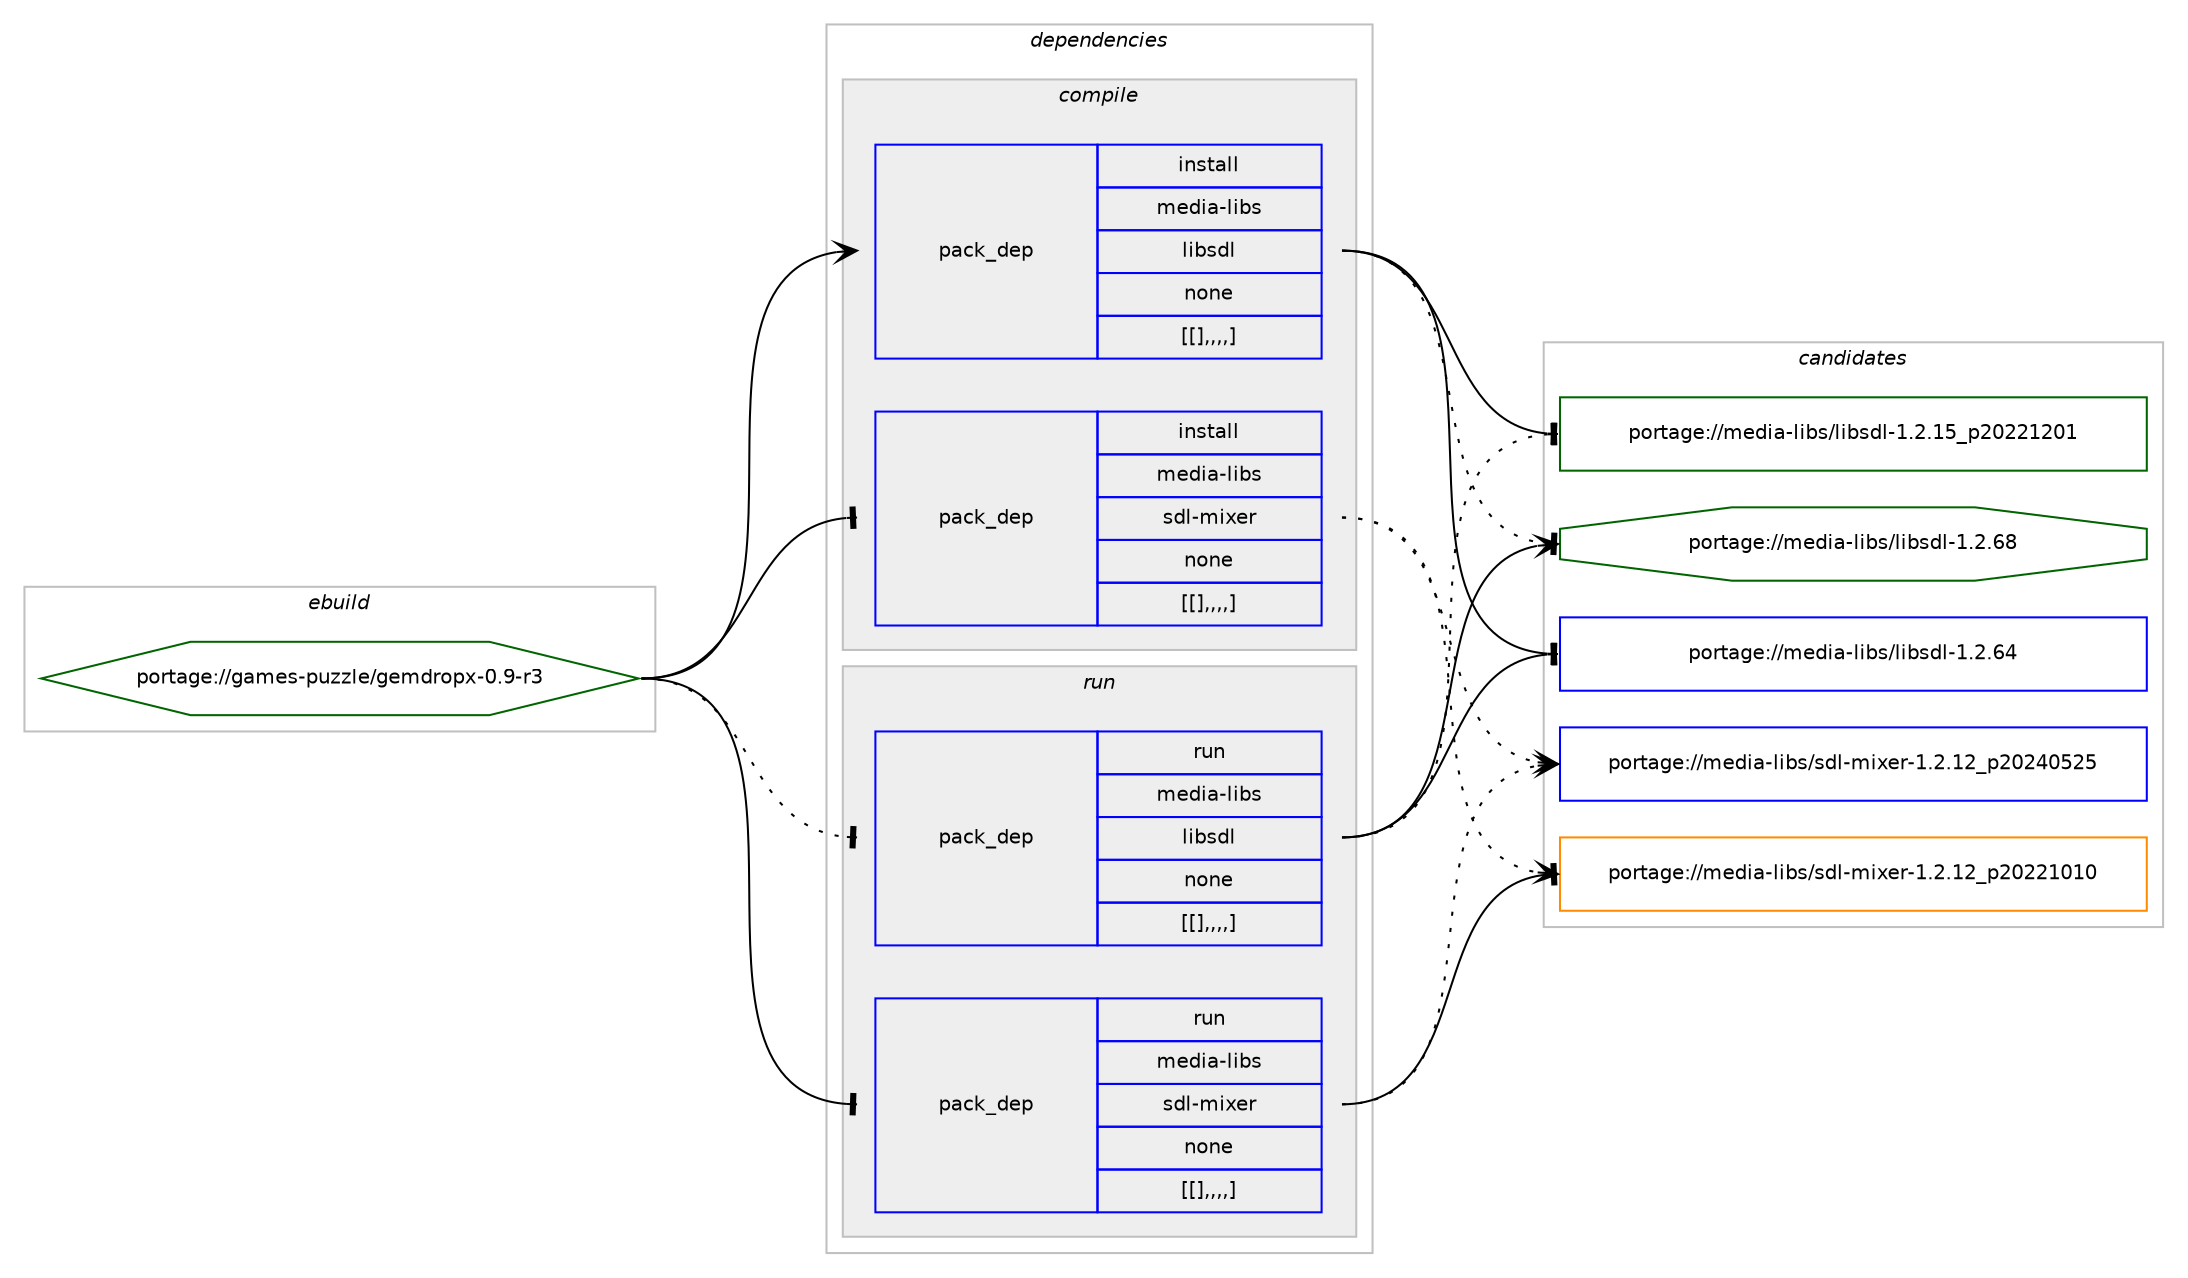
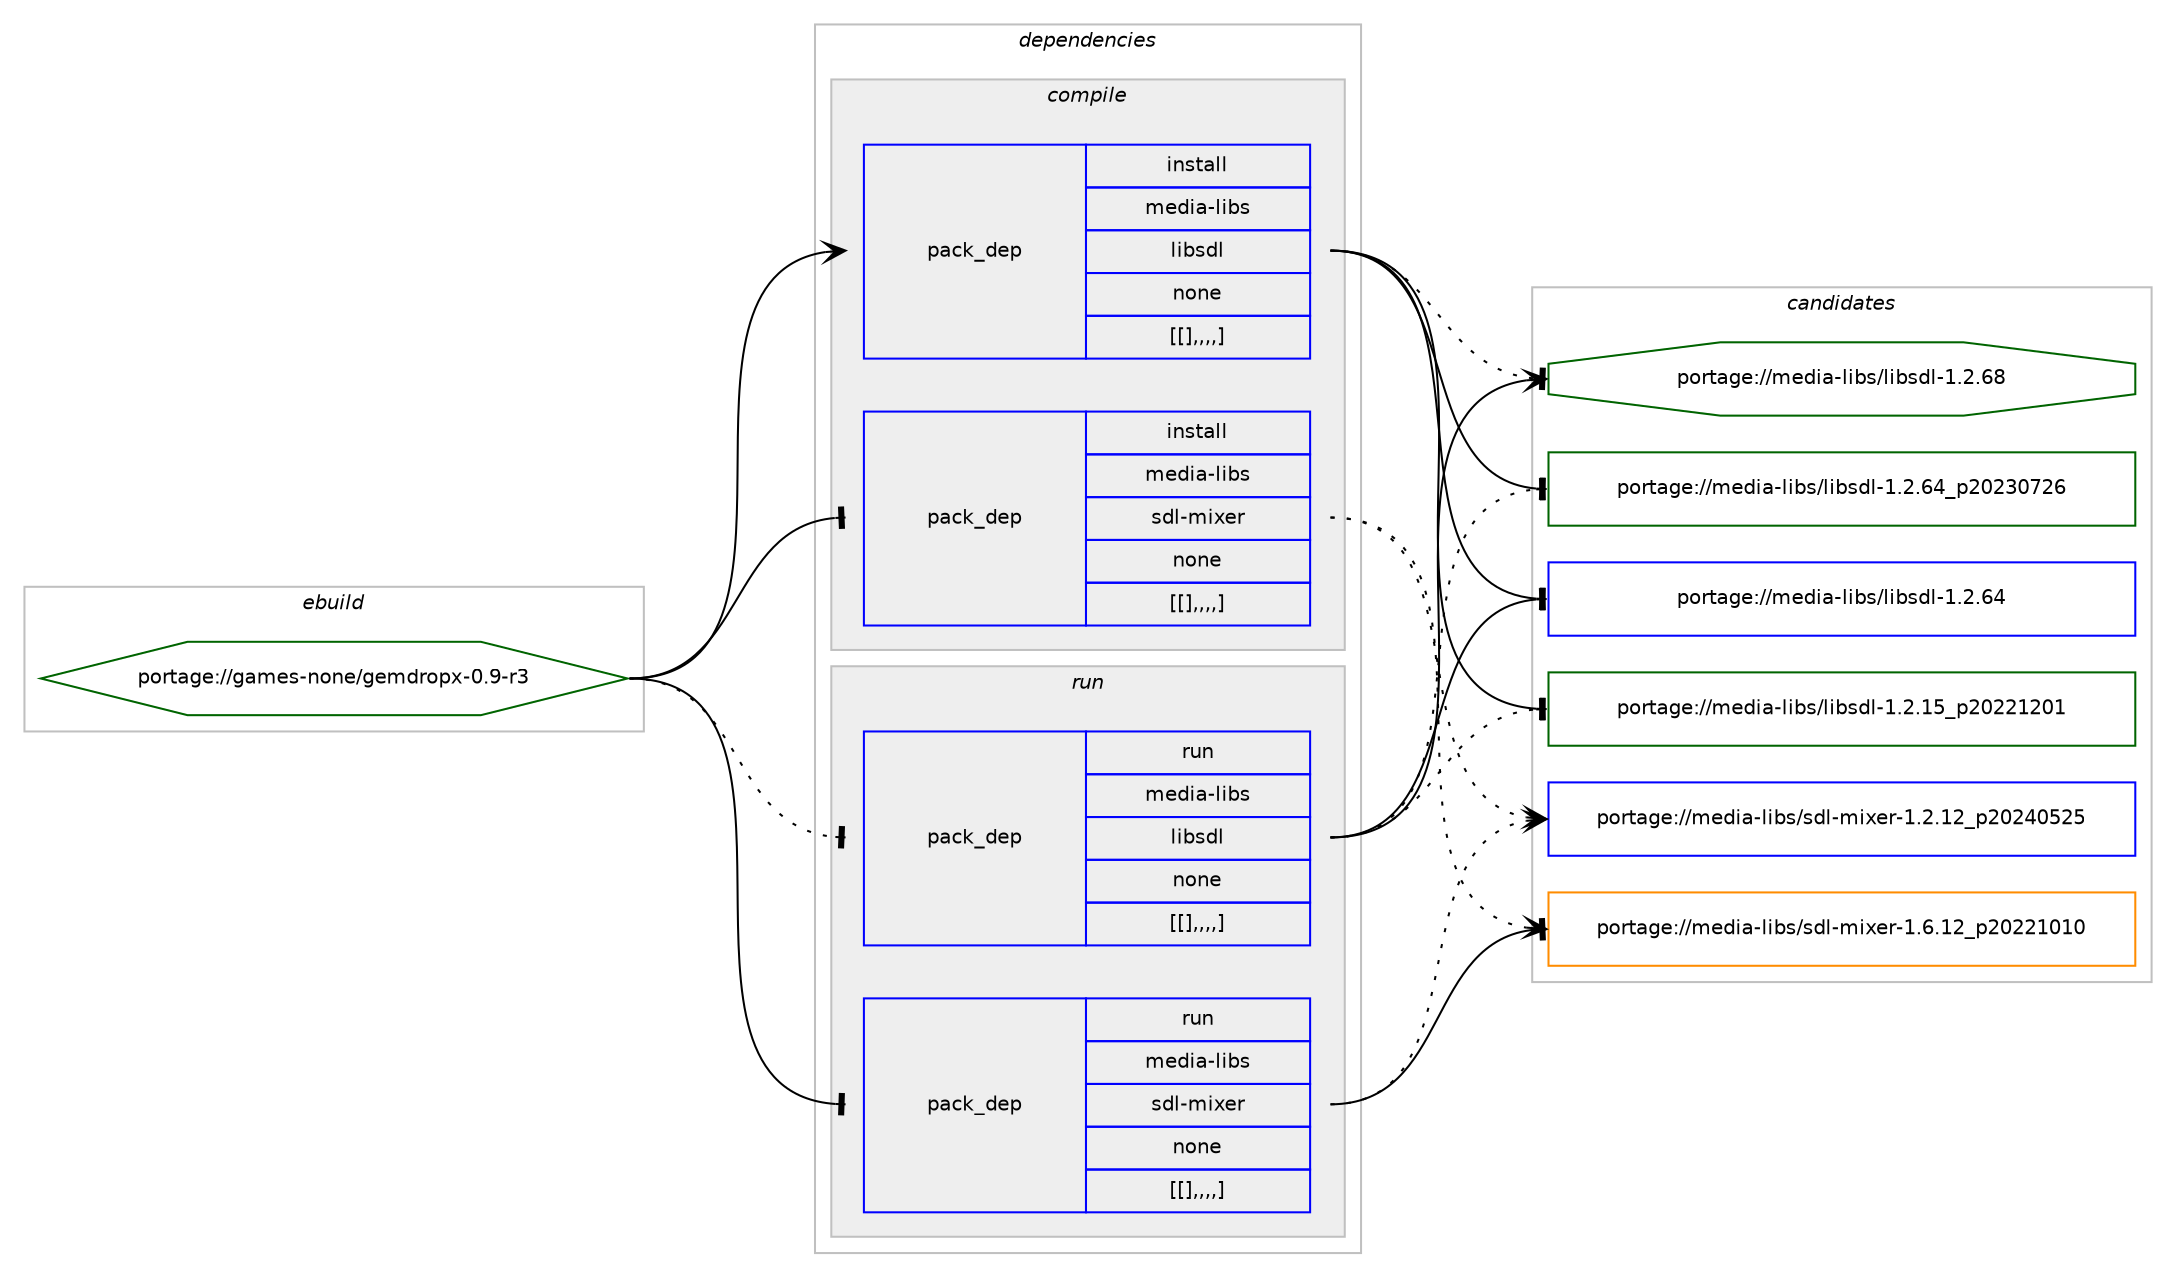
node "portage://media-libs/libsdl-1.2.64_p20230726": added
node "portage://games-puzzle/gemdropx-0.9-r3": label "portage://games-puzzle/gemdropx-0.9-r3" -> "portage://games-none/gemdropx-0.9-r3"
node "portage://media-libs/sdl-mixer-1.2.12_p20221010": label "portage://media-libs/sdl-mixer-1.2.12_p20221010" -> "portage://media-libs/sdl-mixer-1.6.12_p20221010"
